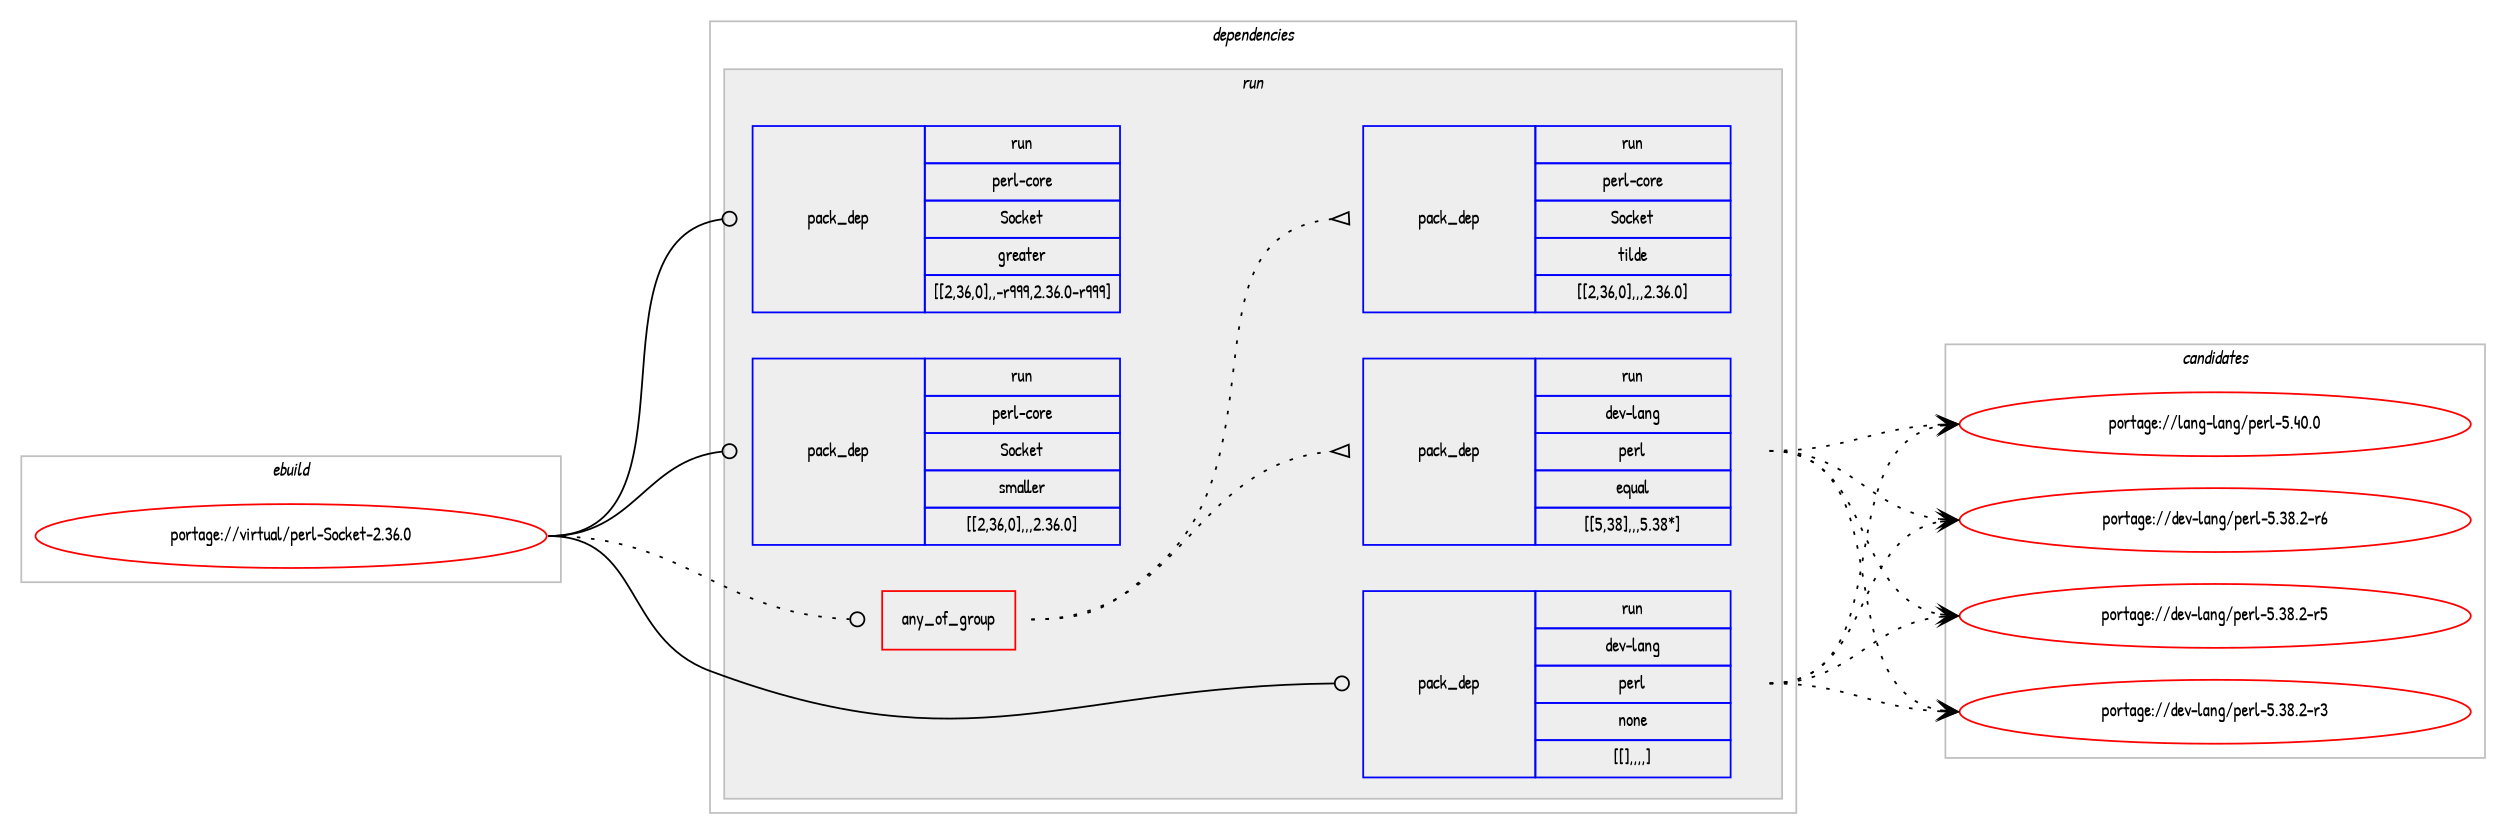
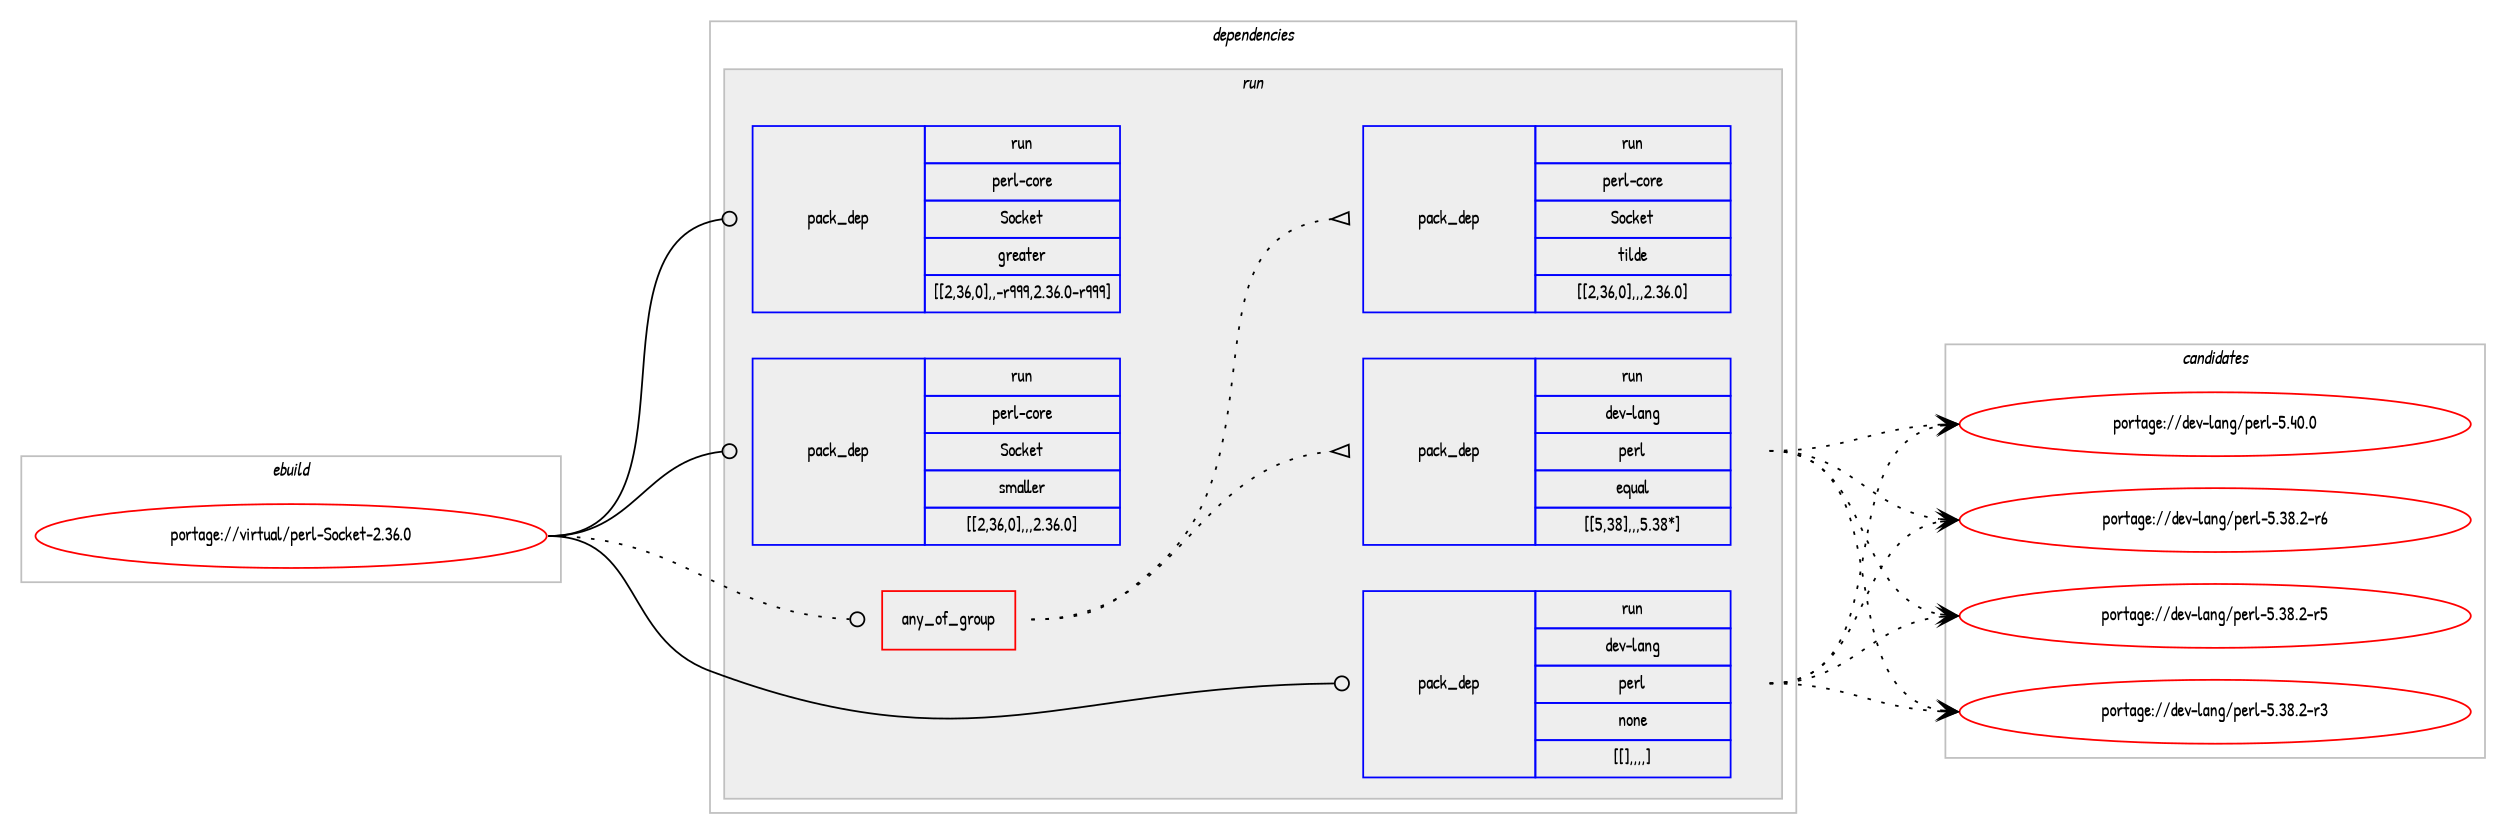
node "portage://lang-lang/perl-5.40.0": label "portage://lang-lang/perl-5.40.0" -> "portage://dev-lang/perl-5.40.0"
